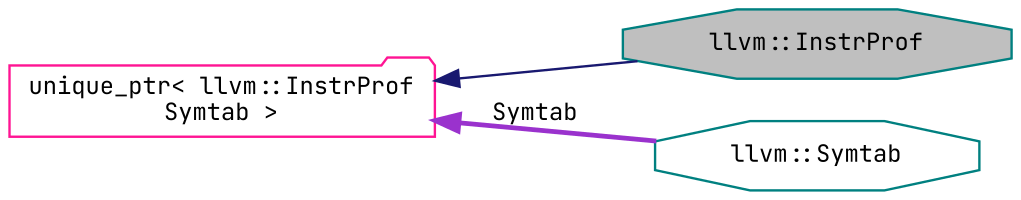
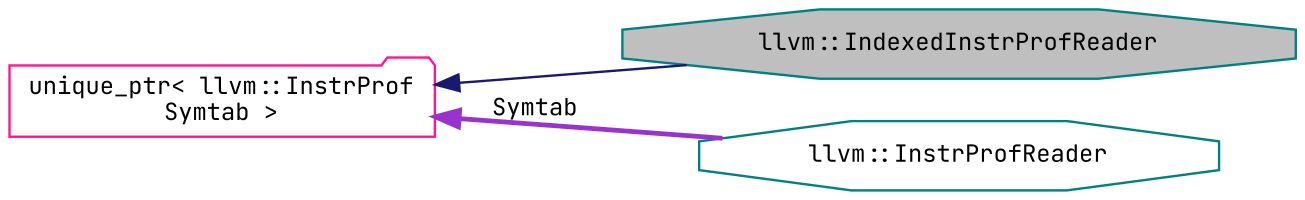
node "llvm::InstrProf": label "llvm::InstrProf" -> "llvm::IndexedInstrProfReader"
node "llvm::Symtab": label "llvm::Symtab" -> "llvm::InstrProfReader"
